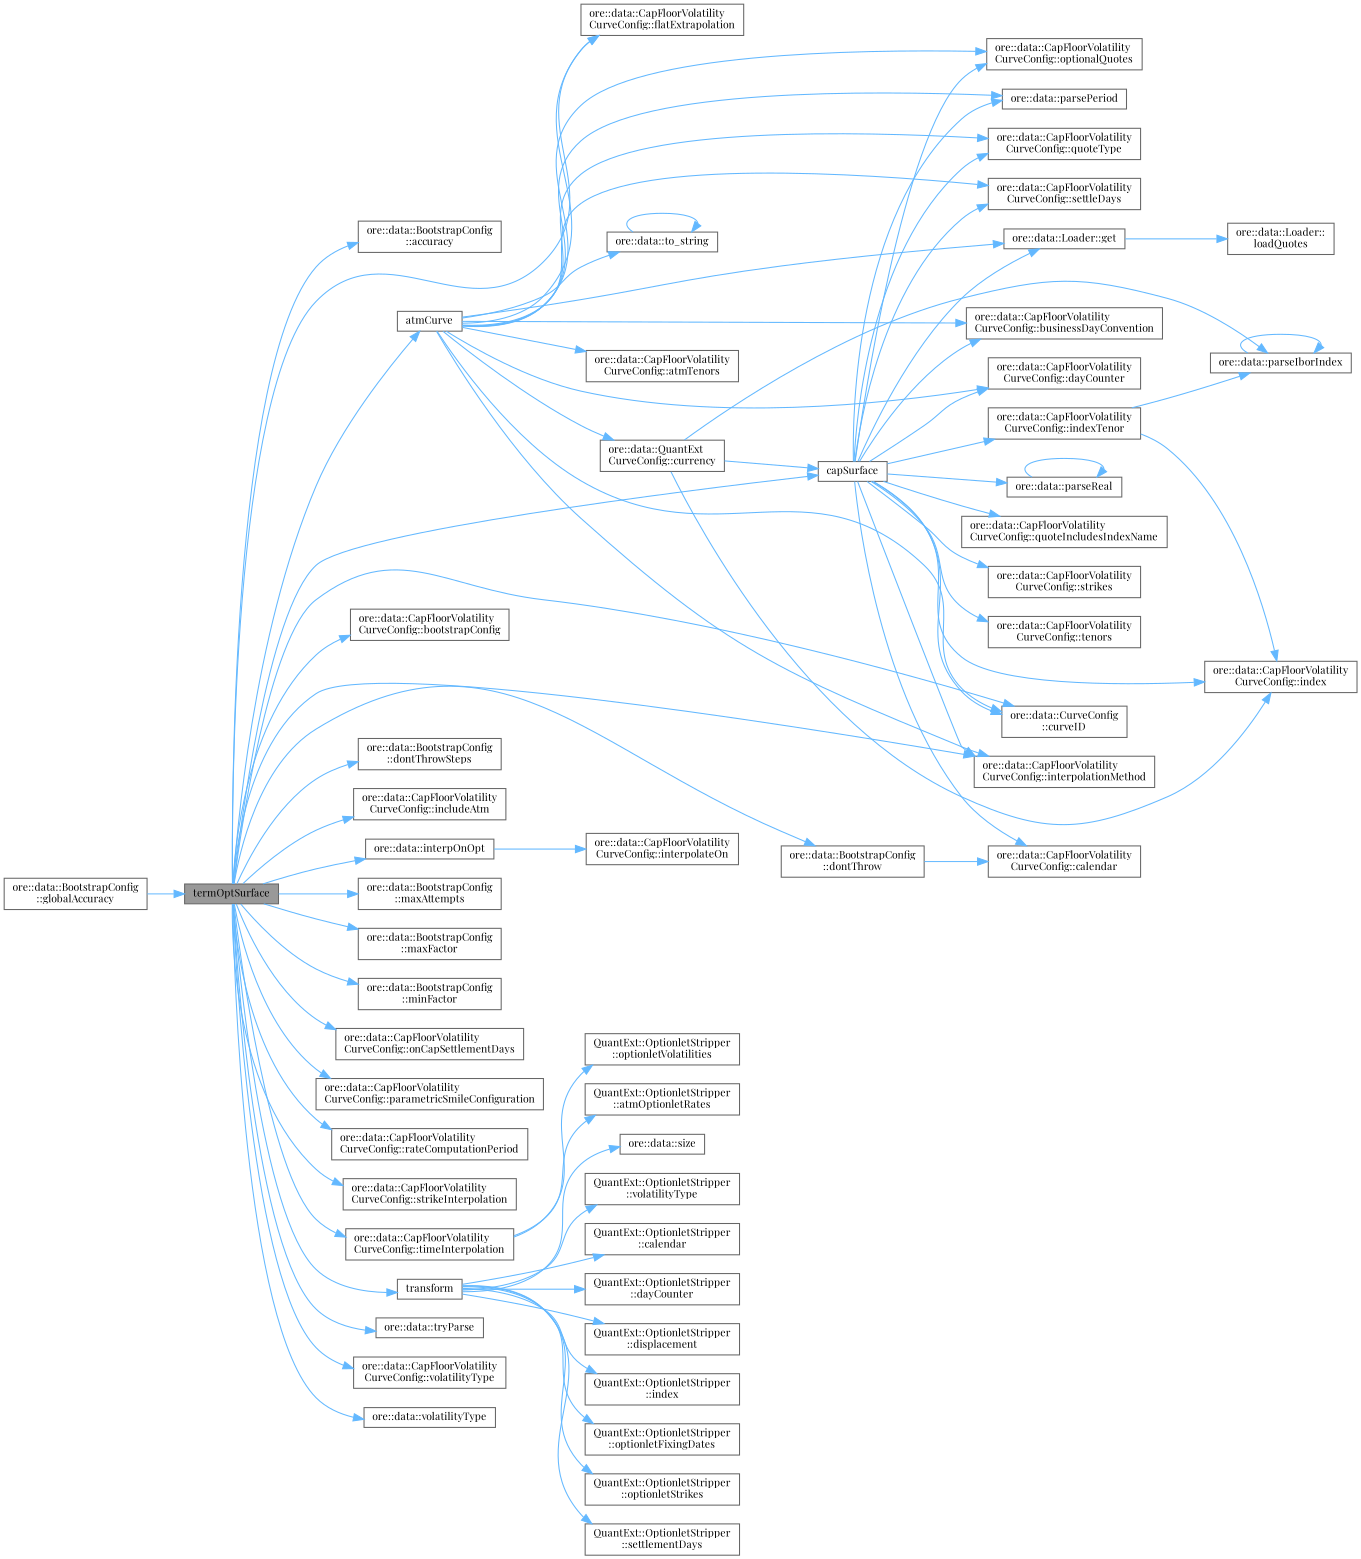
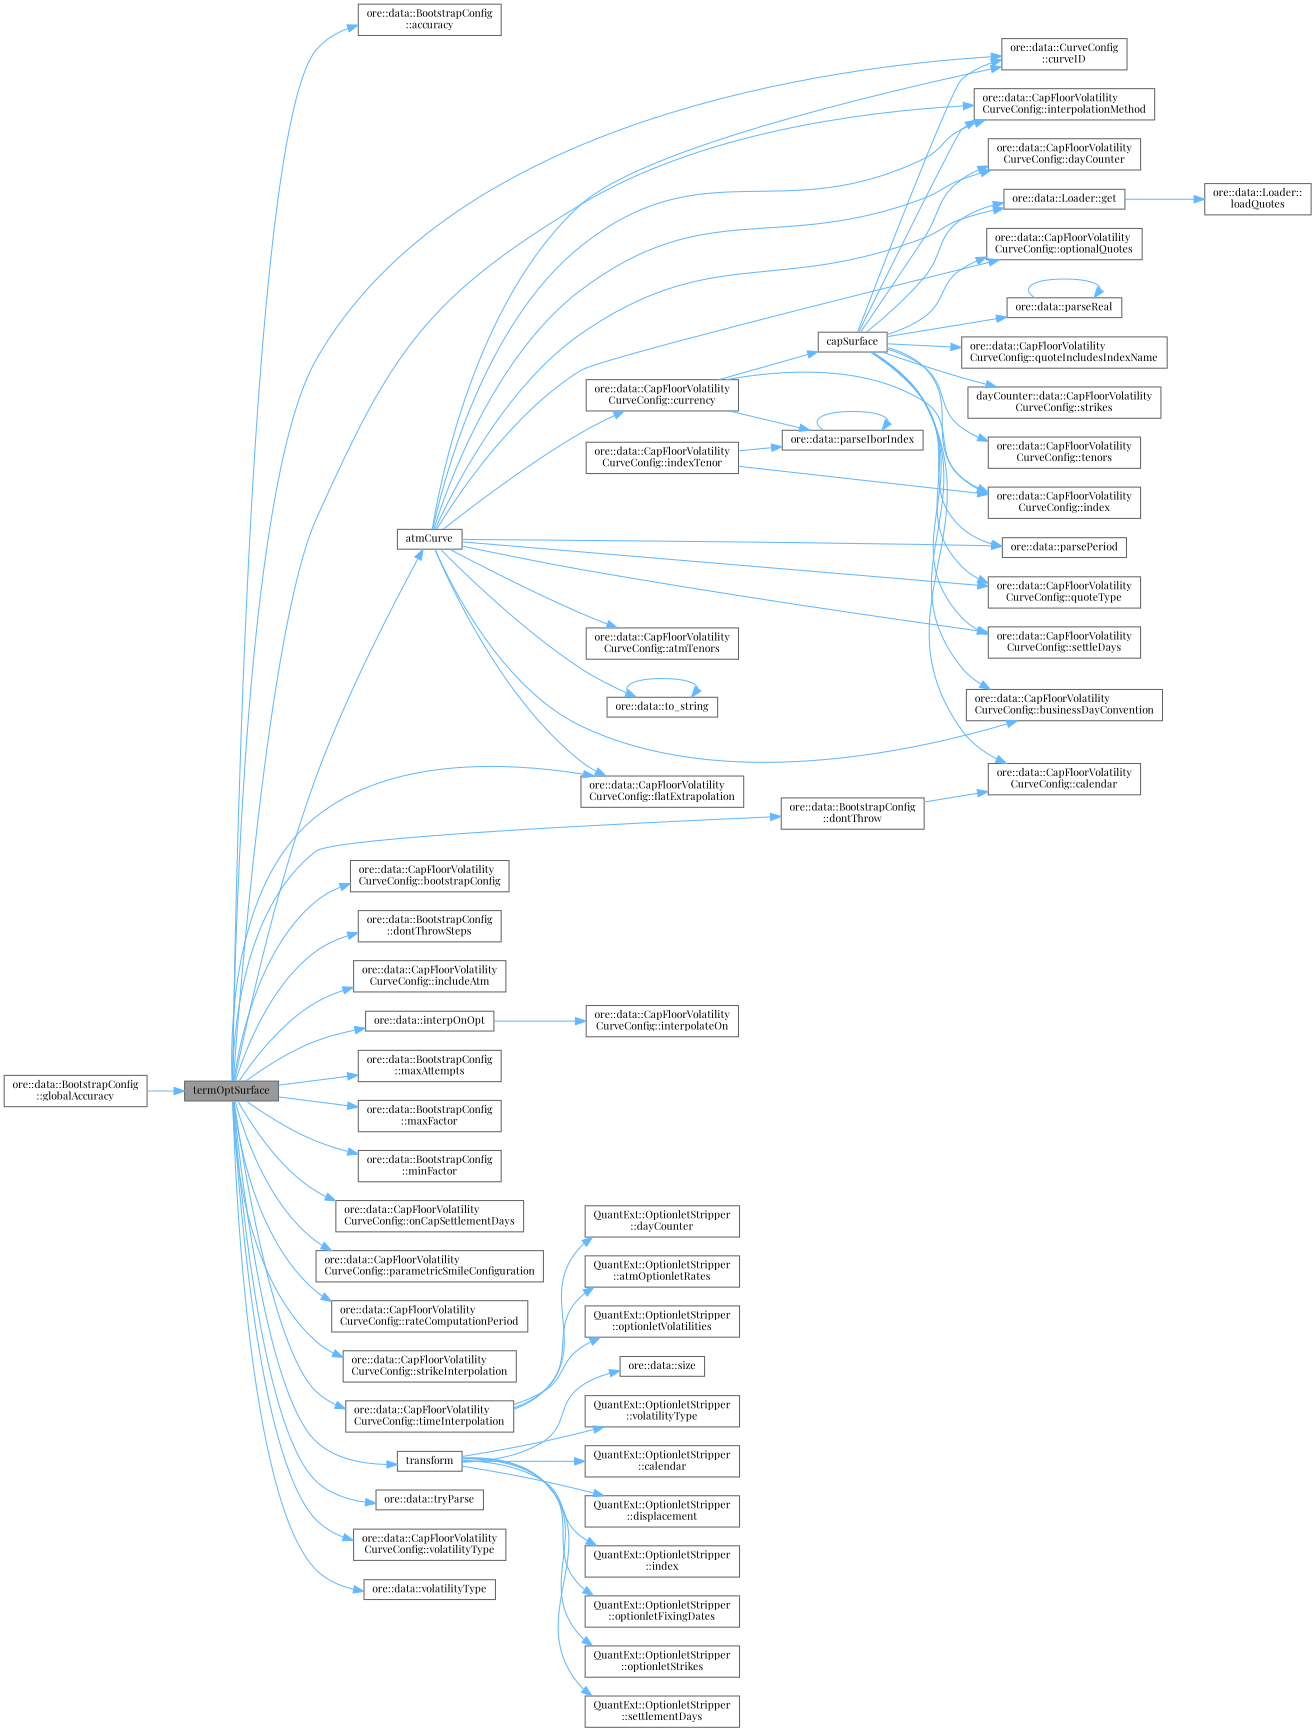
edge "capSurface" -> "ore::data::CapFloorVolatility CurveConfig::indexTenor": removed
node "ore::data::QuantExt CurveConfig::currency": label "ore::data::QuantExt CurveConfig::currency" -> "ore::data::CapFloorVolatility CurveConfig::currency"
edge "termOptSurface" -> "capSurface": removed
node "ore::data::CapFloorVolatility CurveConfig::strikes": label "ore::data::CapFloorVolatility CurveConfig::strikes" -> "dayCounter::data::CapFloorVolatility CurveConfig::strikes"
edge "transform" -> "QuantExt::OptionletStripper ::dayCounter": now "ore::data::CapFloorVolatility CurveConfig::timeInterpolation" -> "QuantExt::OptionletStripper ::dayCounter"
